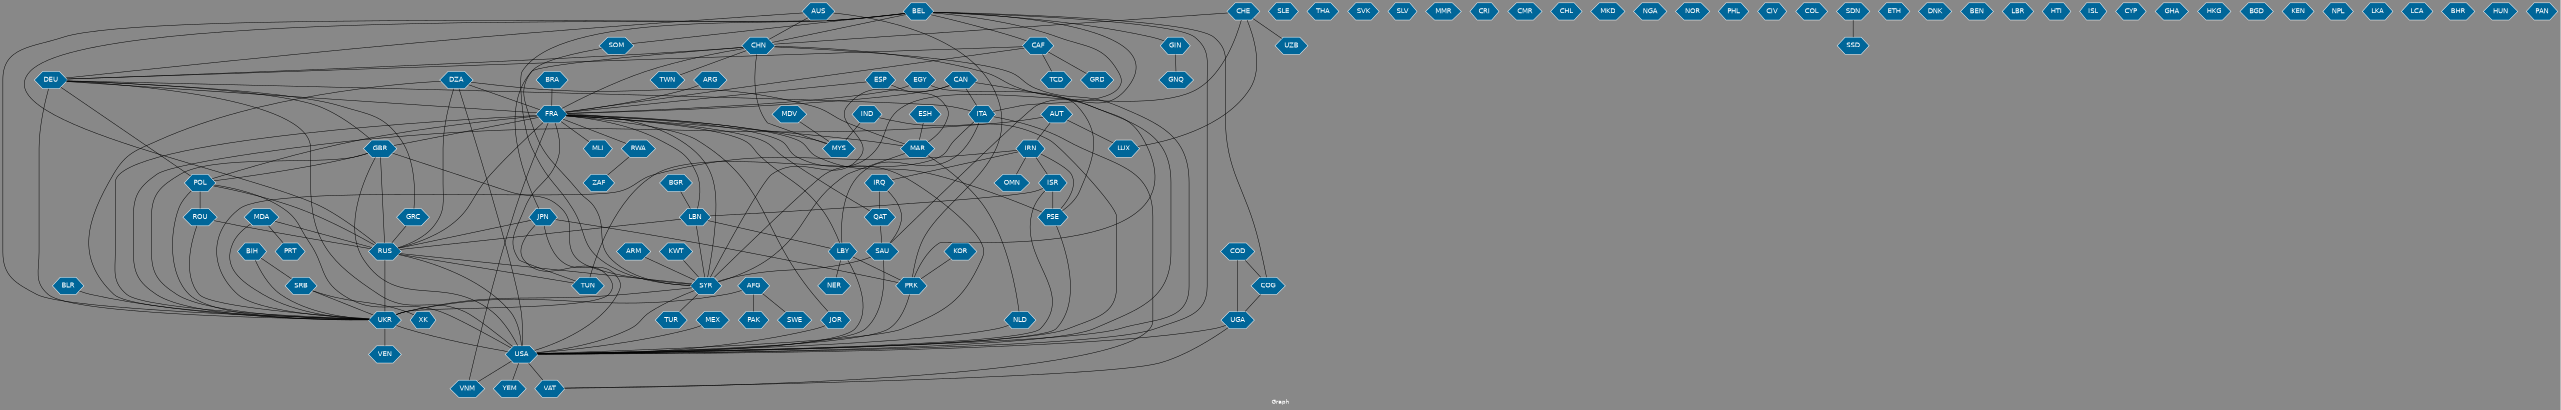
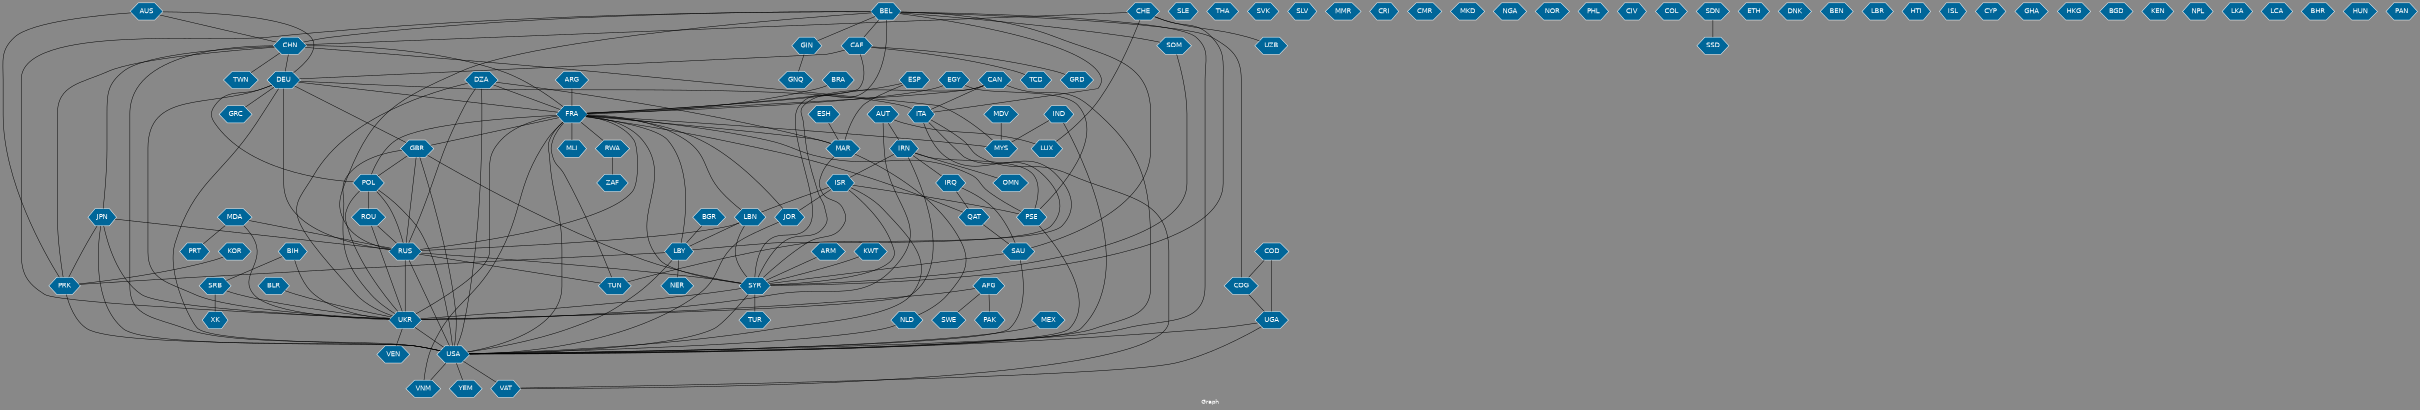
node "CHL": removed
edge "BGR" -- "LBN": now "BGR" -- "LBY"
edge "ISR" -- "JOR": added
edge "GRC" -- "RUS": now "DEU" -- "RUS"
edge "ISR" -- "SYR": added
